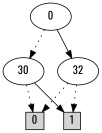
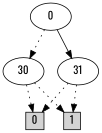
node "32": label "32" -> "31"
edge "30" -> "1": style filled -> dotted
